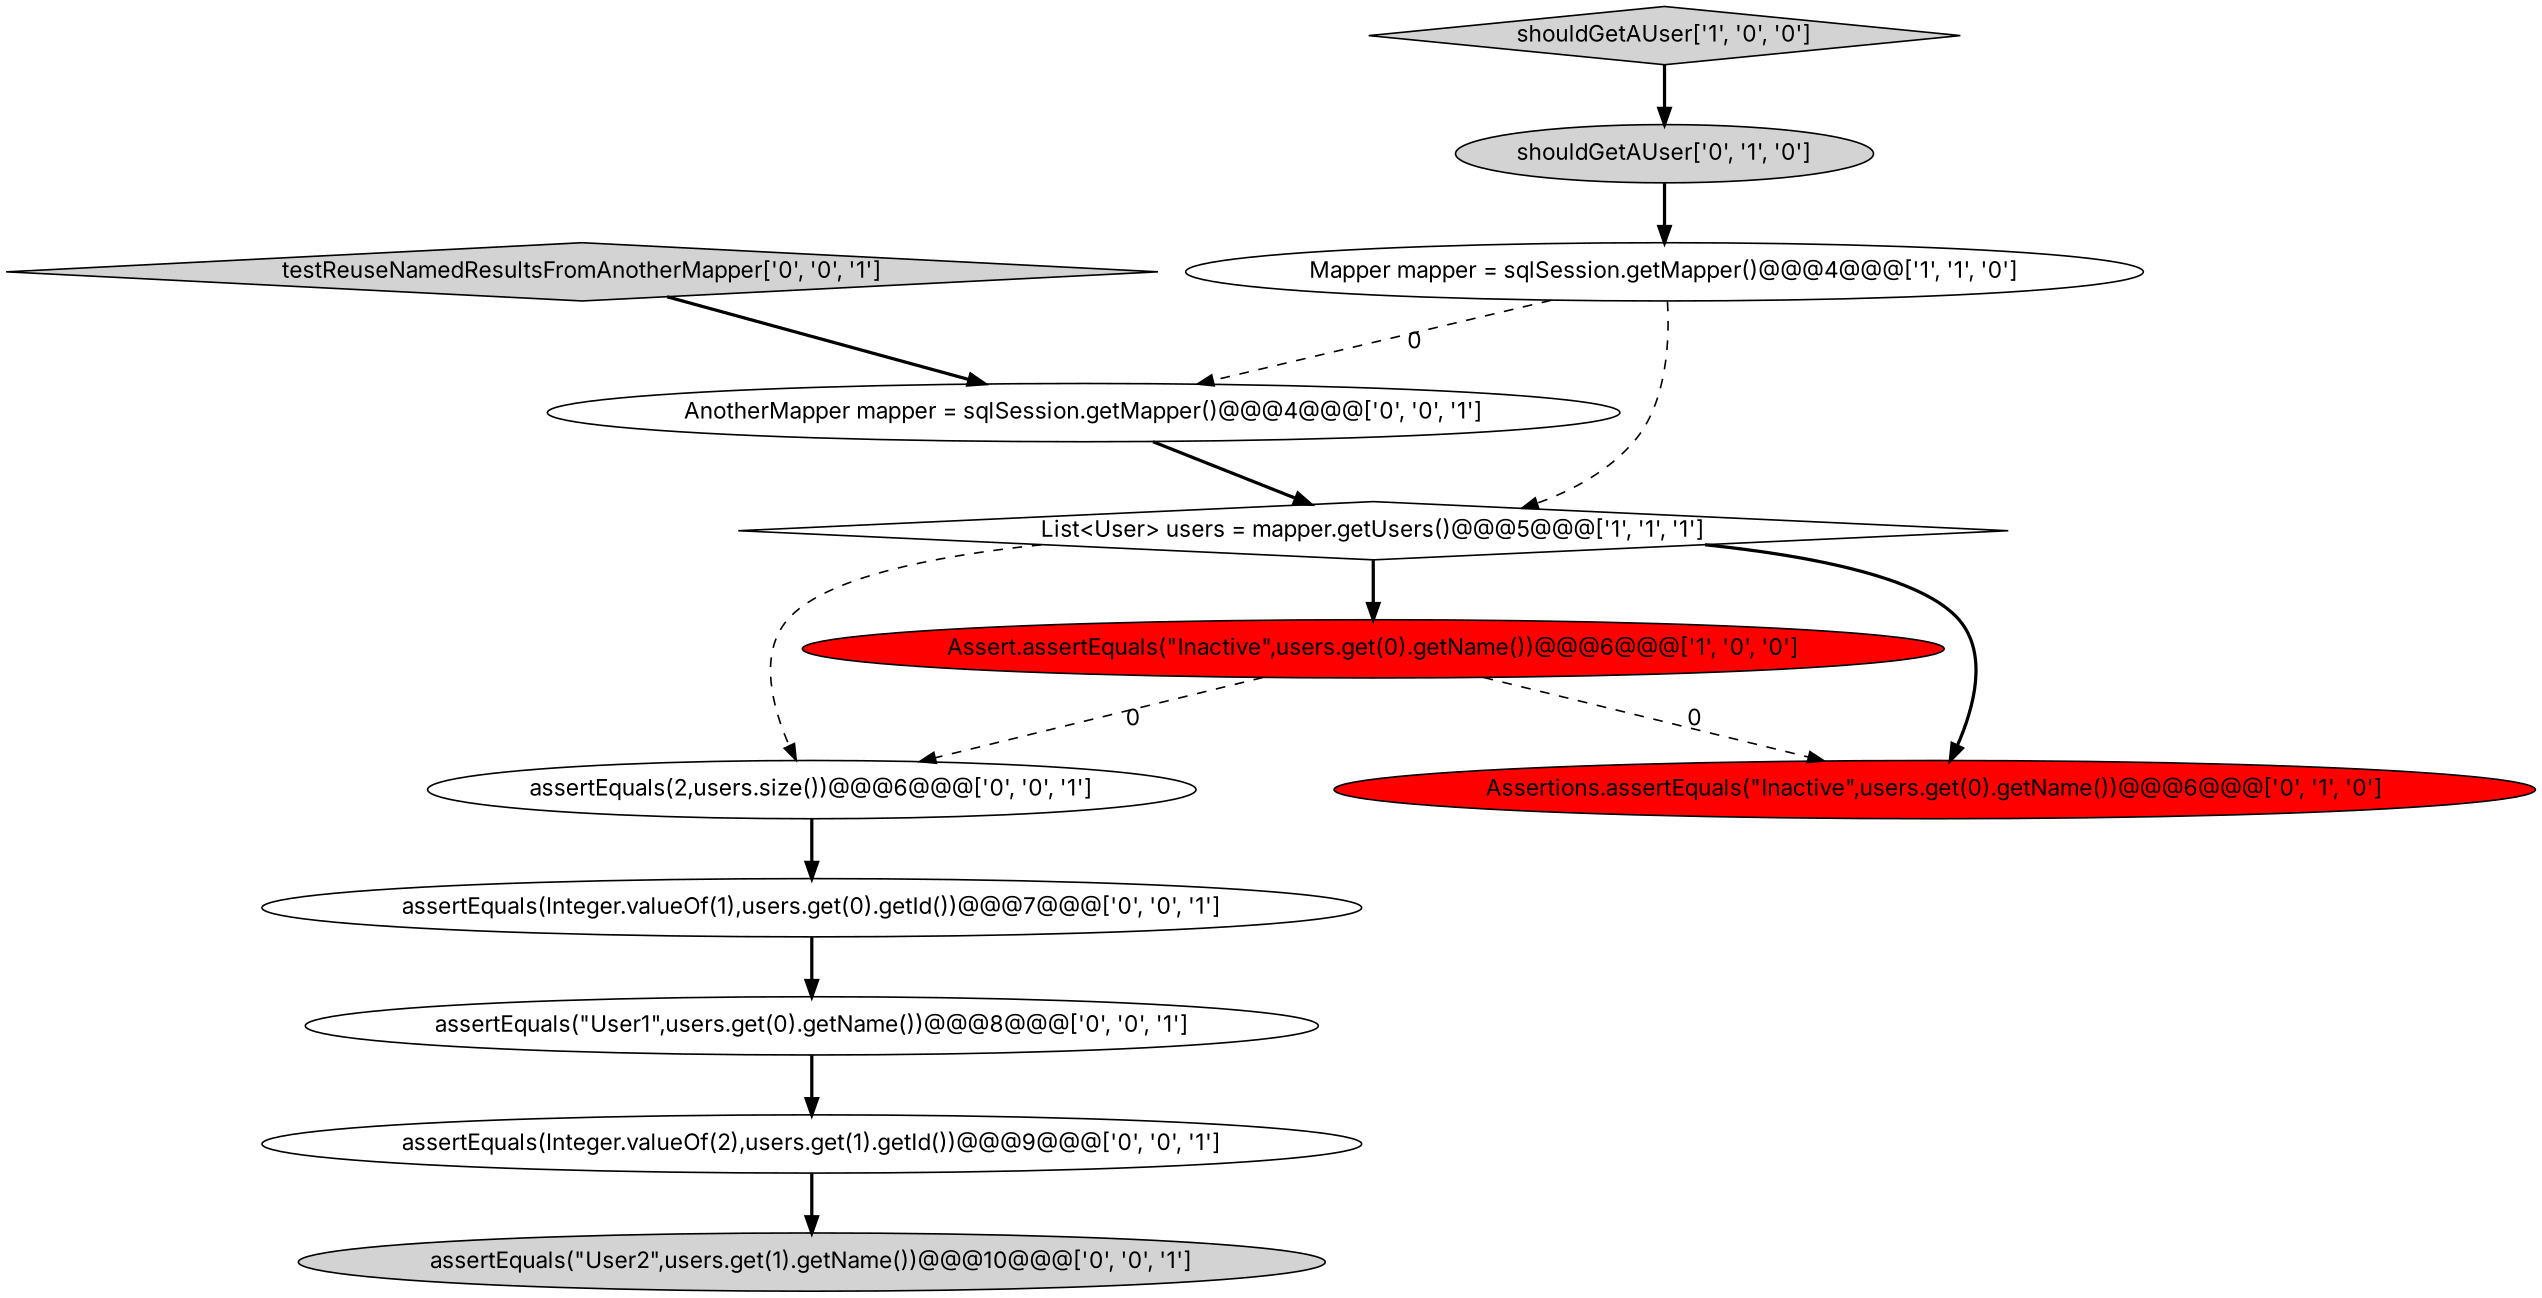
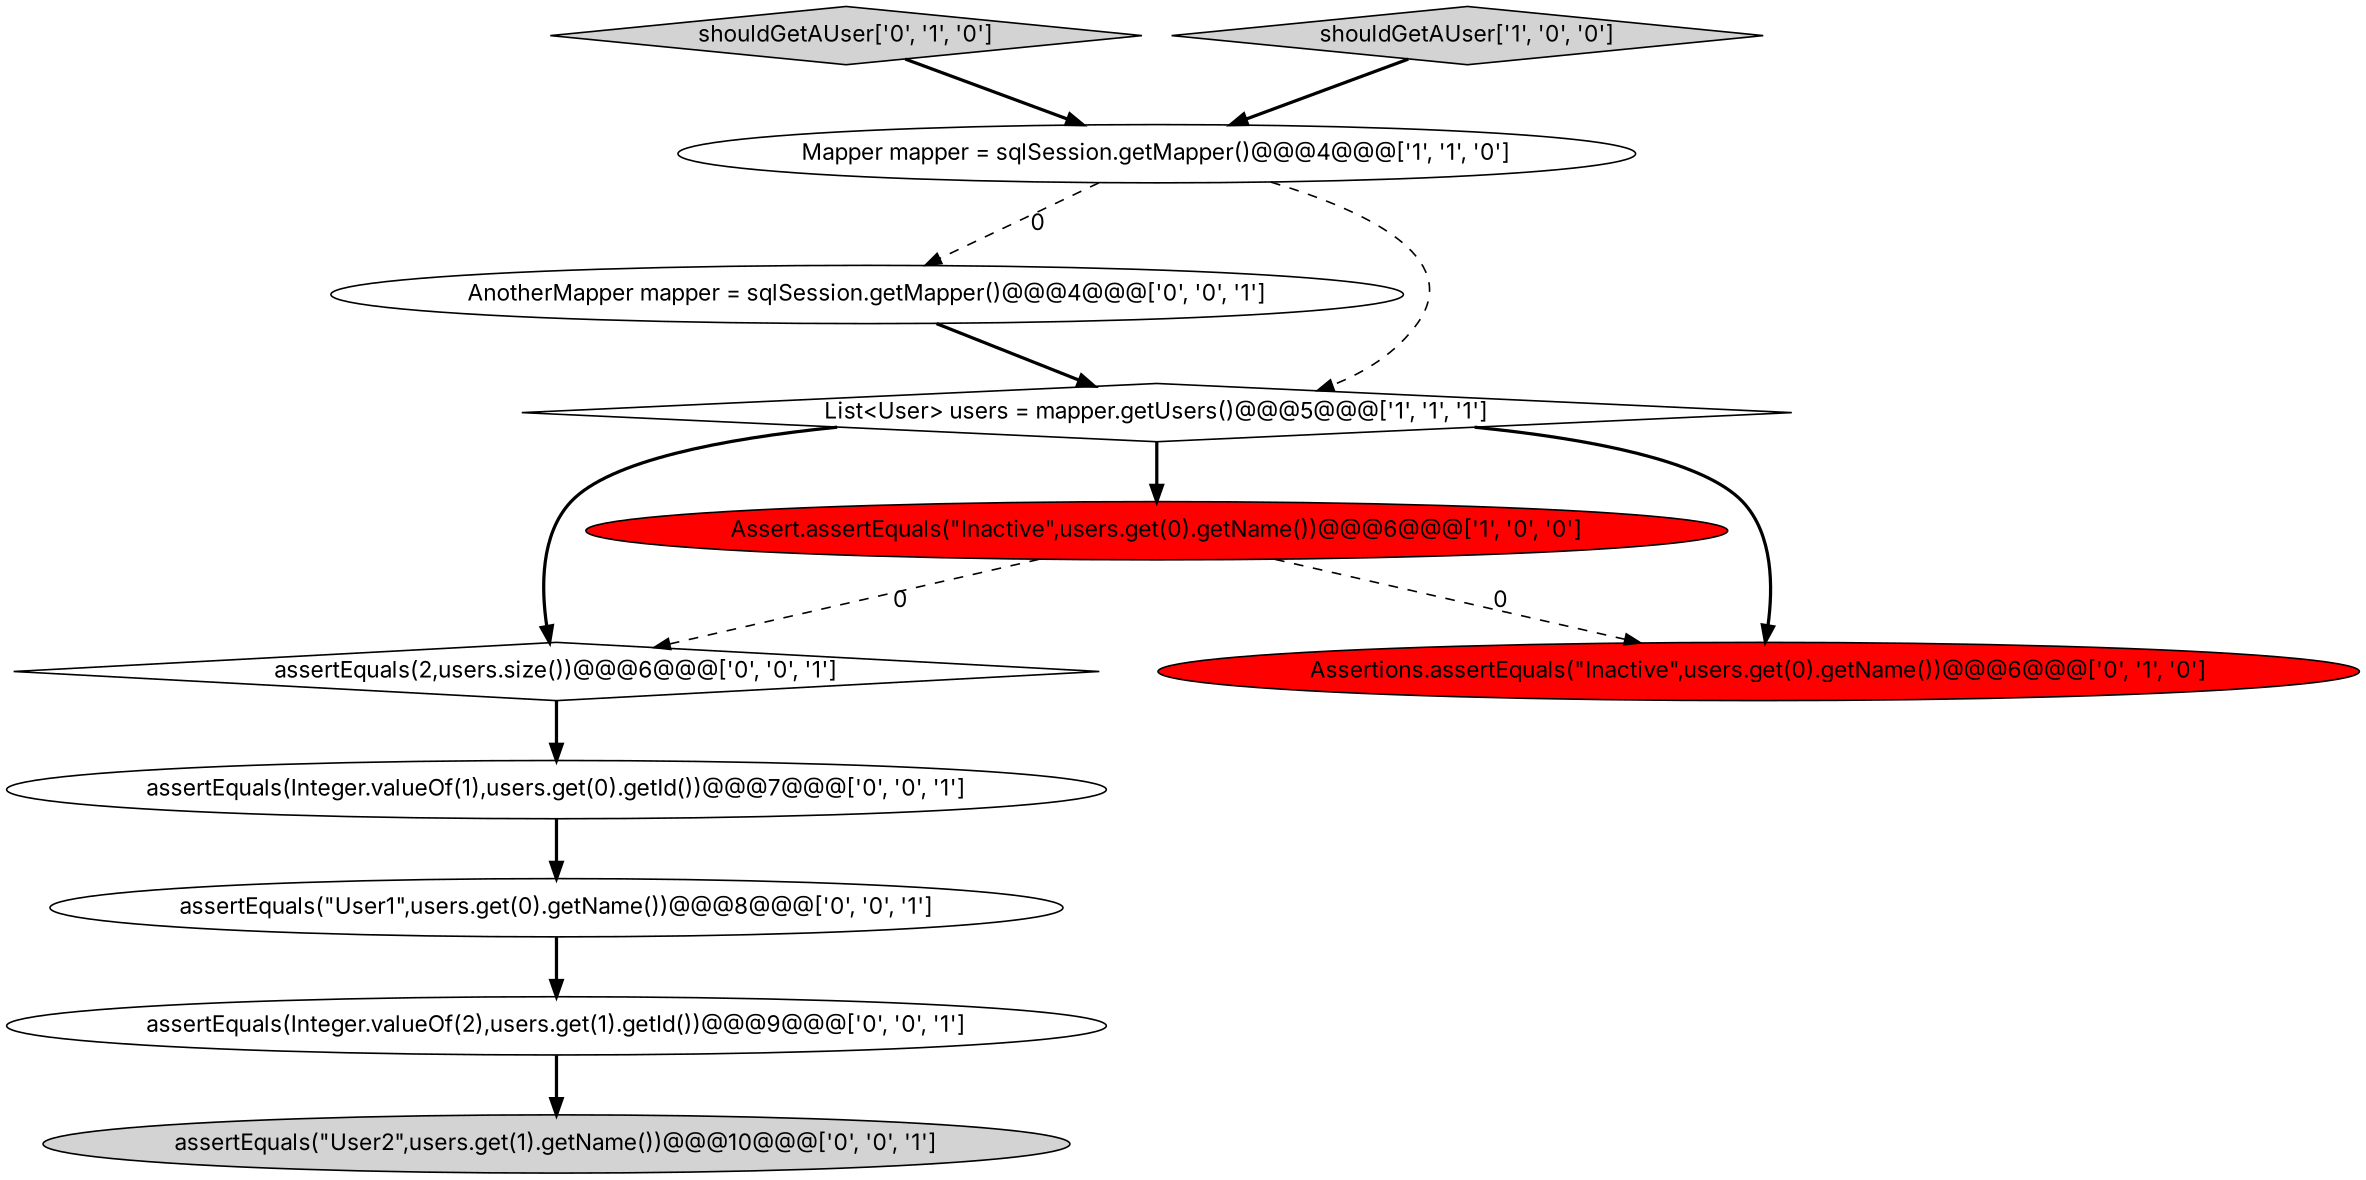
edge "shouldGetAUser['1', '0', '0']" -> "shouldGetAUser['0', '1', '0']": now "shouldGetAUser['1', '0', '0']" -> "Mapper mapper = sqlSession.getMapper()@@@4@@@['1', '1', '0']"
node "shouldGetAUser['0', '1', '0']": shape ellipse -> diamond
node "testReuseNamedResultsFromAnotherMapper['0', '0', '1']": removed
edge "List<User> users = mapper.getUsers()@@@5@@@['1', '1', '1']" -> "assertEquals(2,users.size())@@@6@@@['0', '0', '1']": style dashed -> bold
node "assertEquals(2,users.size())@@@6@@@['0', '0', '1']": shape ellipse -> diamond
